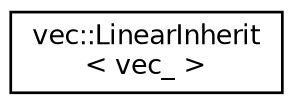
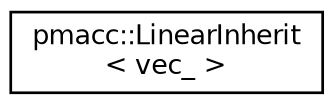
node "vec::LinearInherit < vec_ >": label "vec::LinearInherit < vec_ >" -> "pmacc::LinearInherit < vec_ >"
